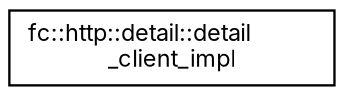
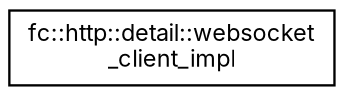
node "fc::http::detail::detail _client_impl": label "fc::http::detail::detail _client_impl" -> "fc::http::detail::websocket _client_impl"
